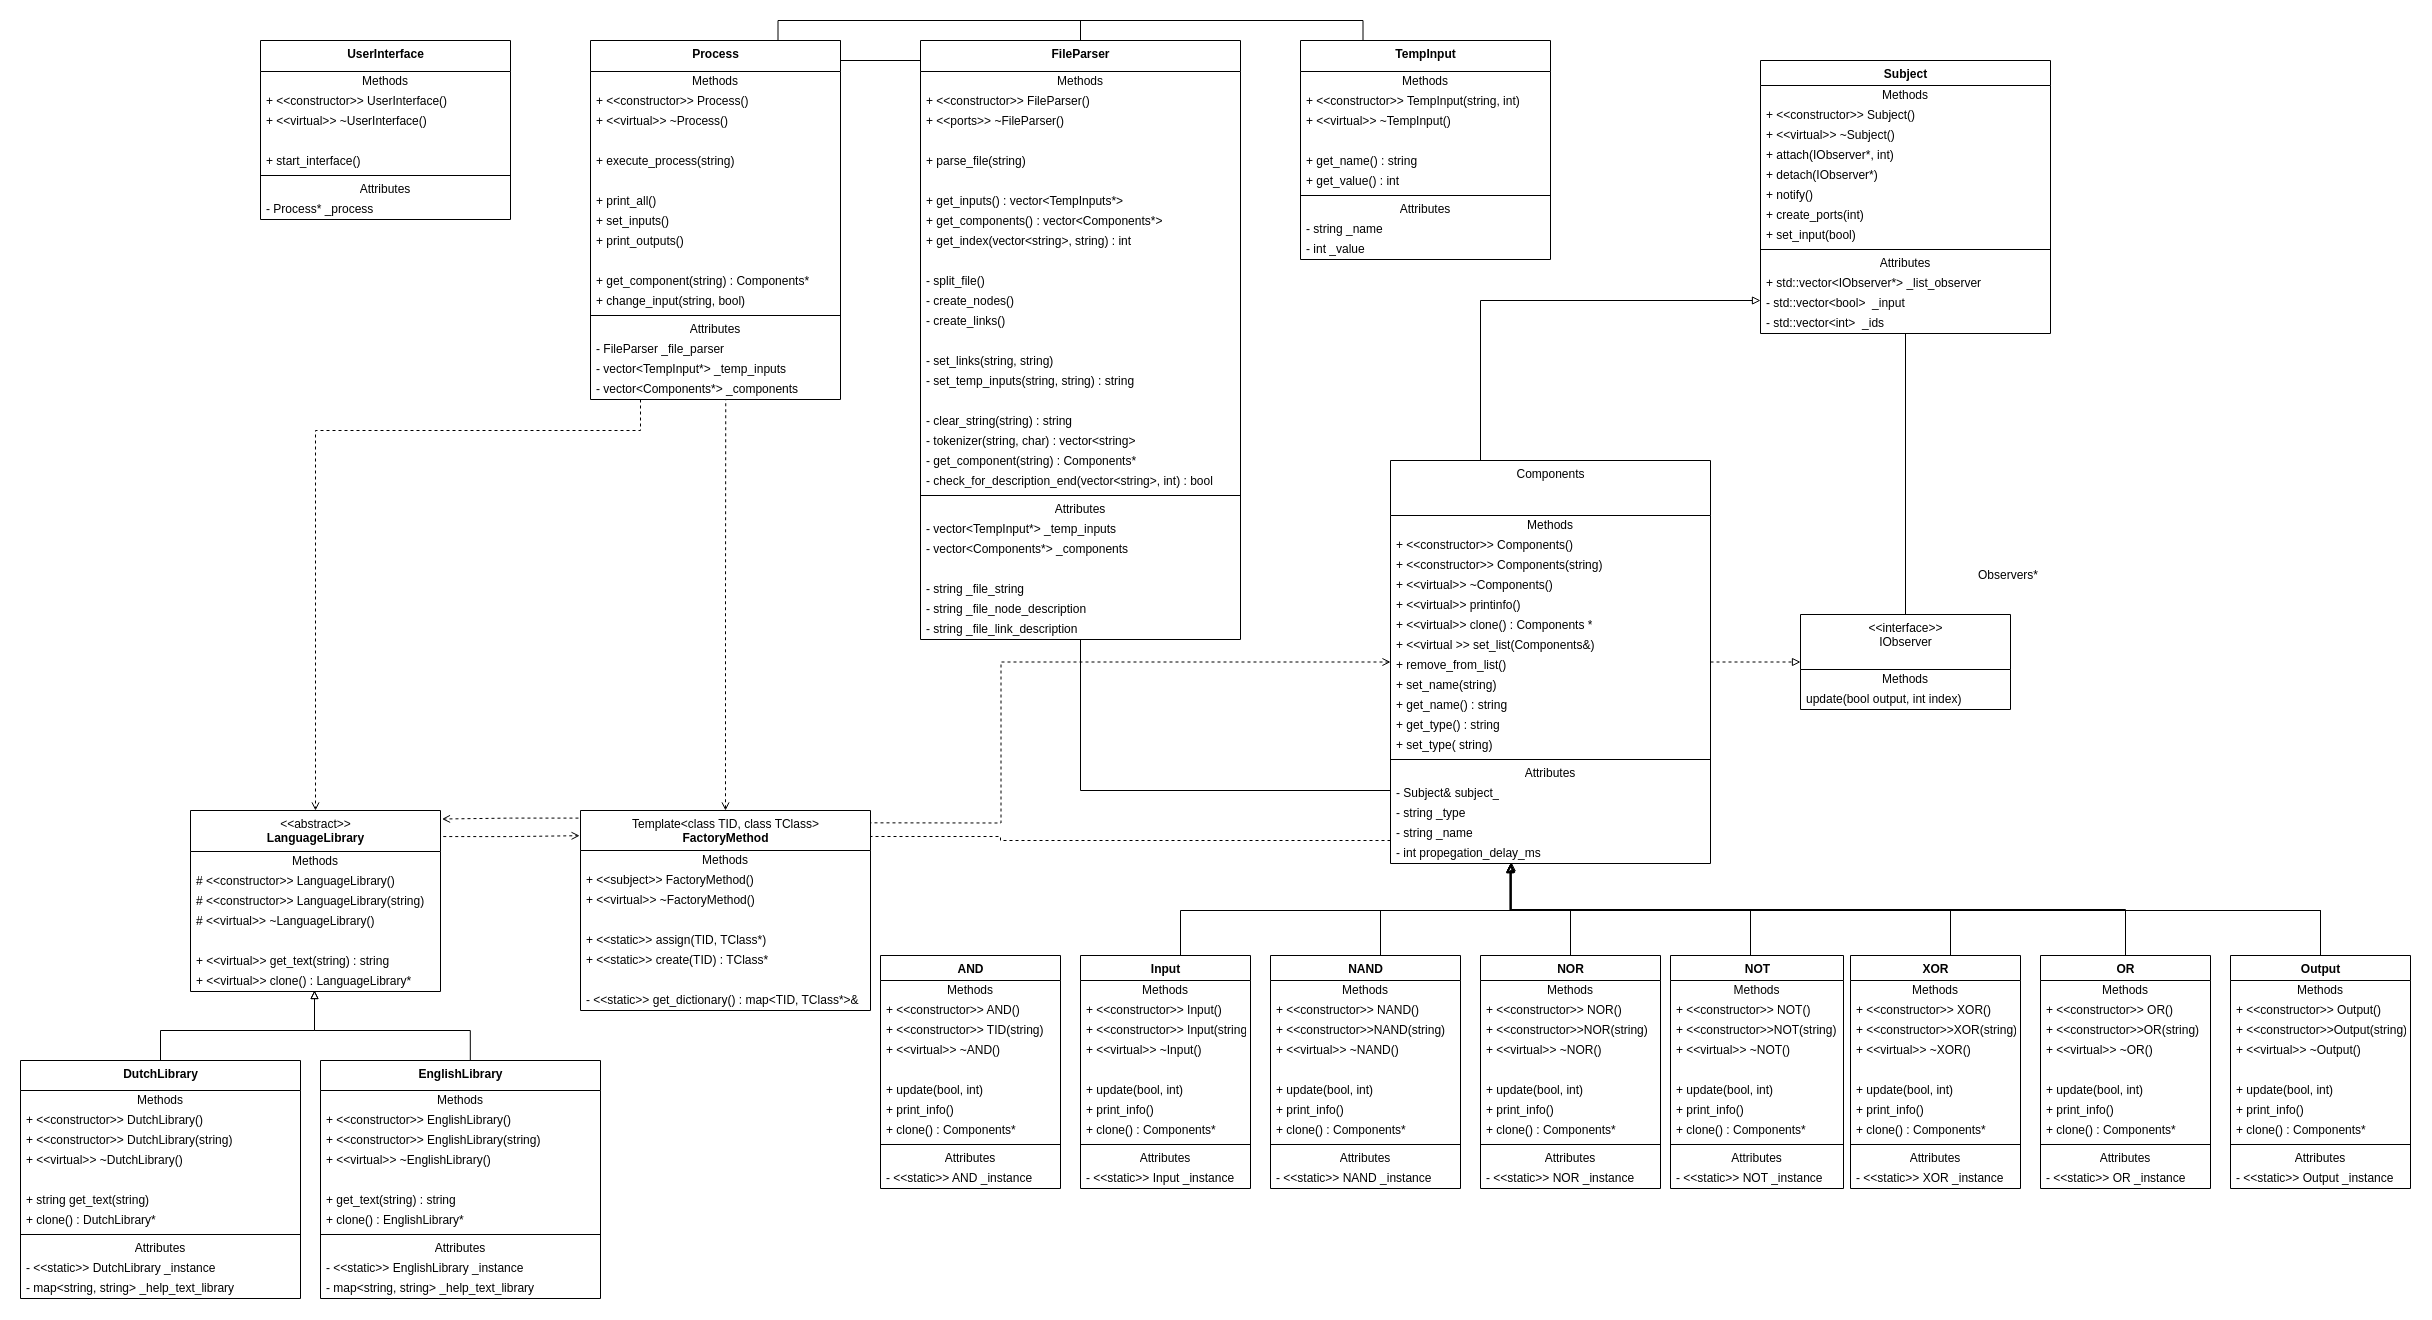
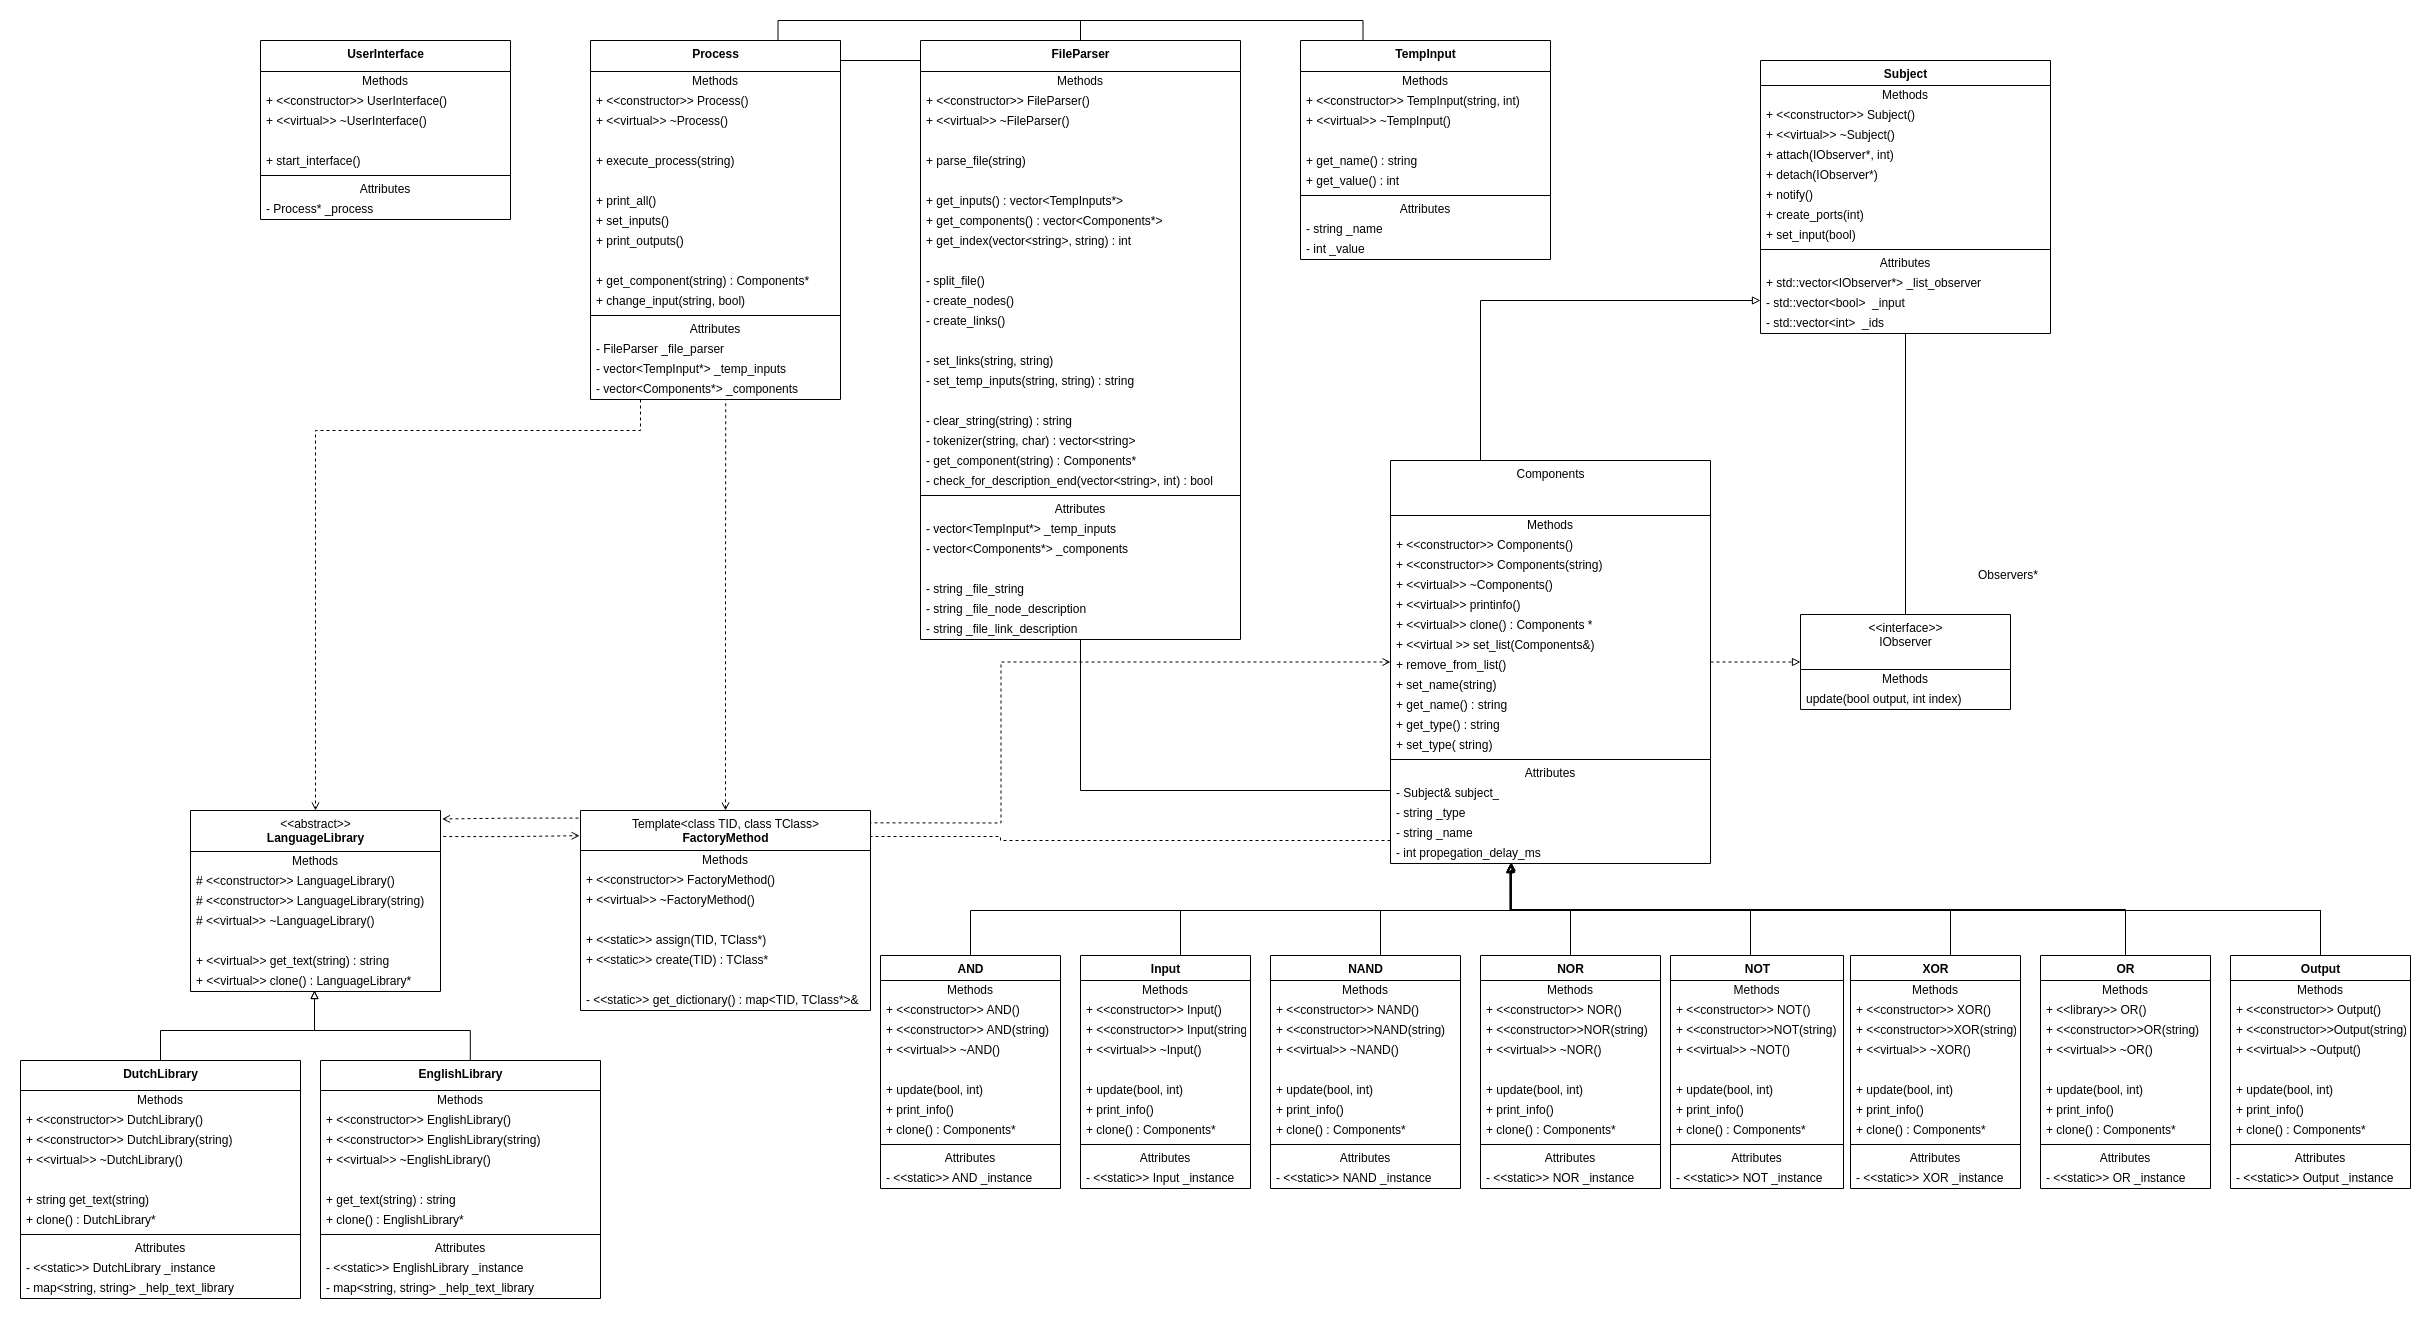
node "+ <<ports>> ~FileParser()": label "+ <<ports>> ~FileParser()" -> "+ <<virtual>> ~FileParser()"
node "+ <<subject>> FactoryMethod()": label "+ <<subject>> FactoryMethod()" -> "+ <<constructor>> FactoryMethod()"
edge "AND" -> "- int propegation_delay_ms": added
node "+ <<constructor>> OR()": label "+ <<constructor>> OR()" -> "+ <<library>> OR()"
node "+ <<constructor>> TID(string)": label "+ <<constructor>> TID(string)" -> "+ <<constructor>> AND(string)"
